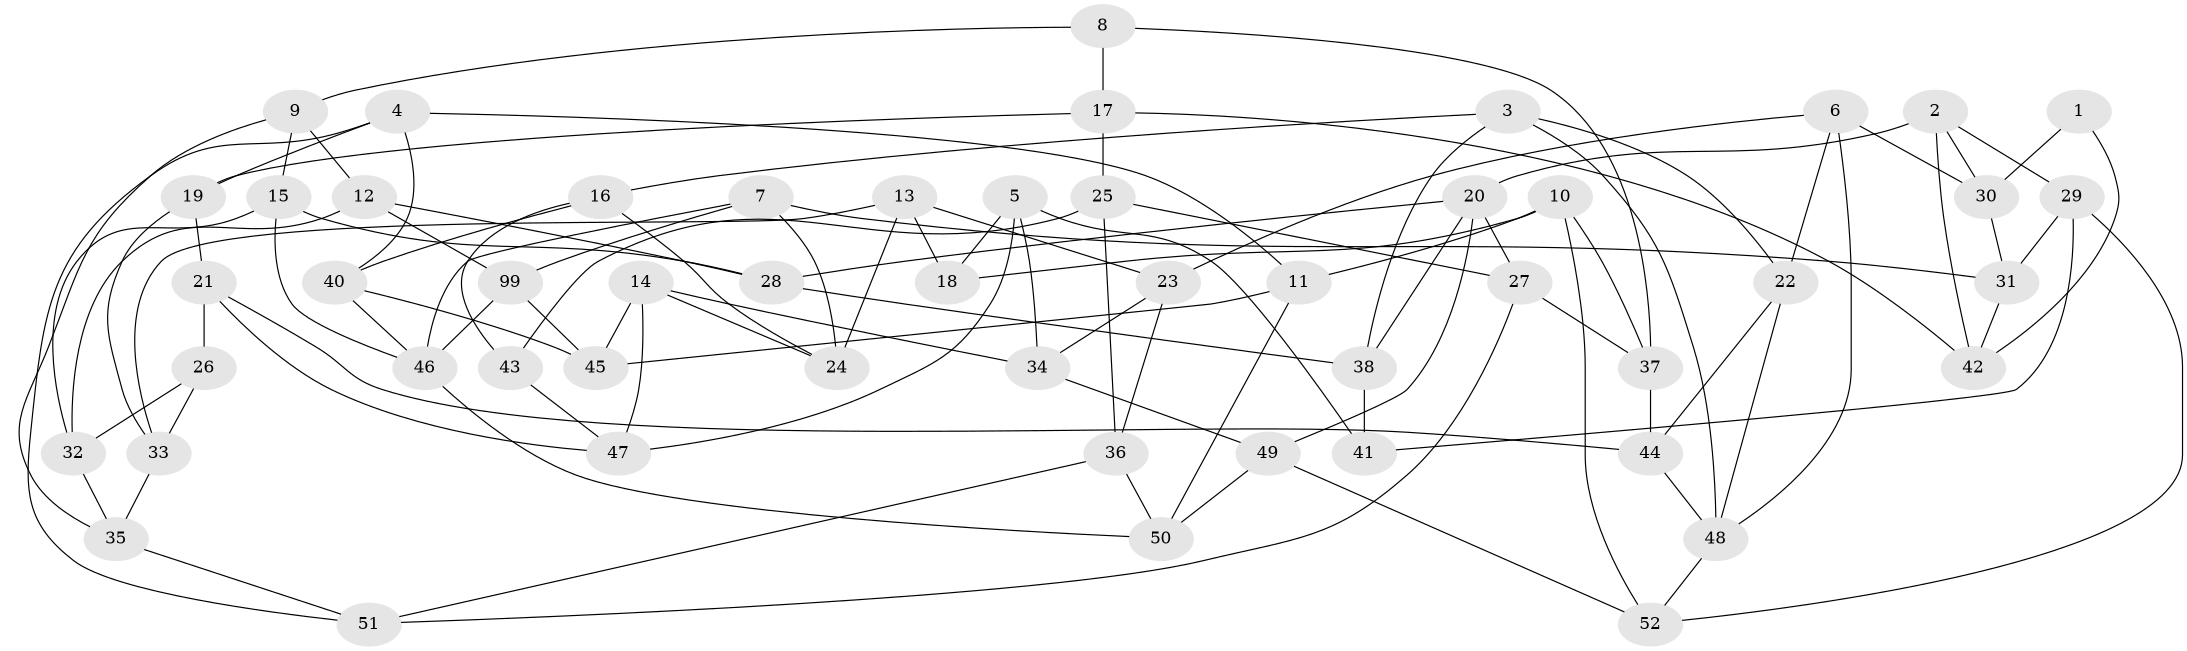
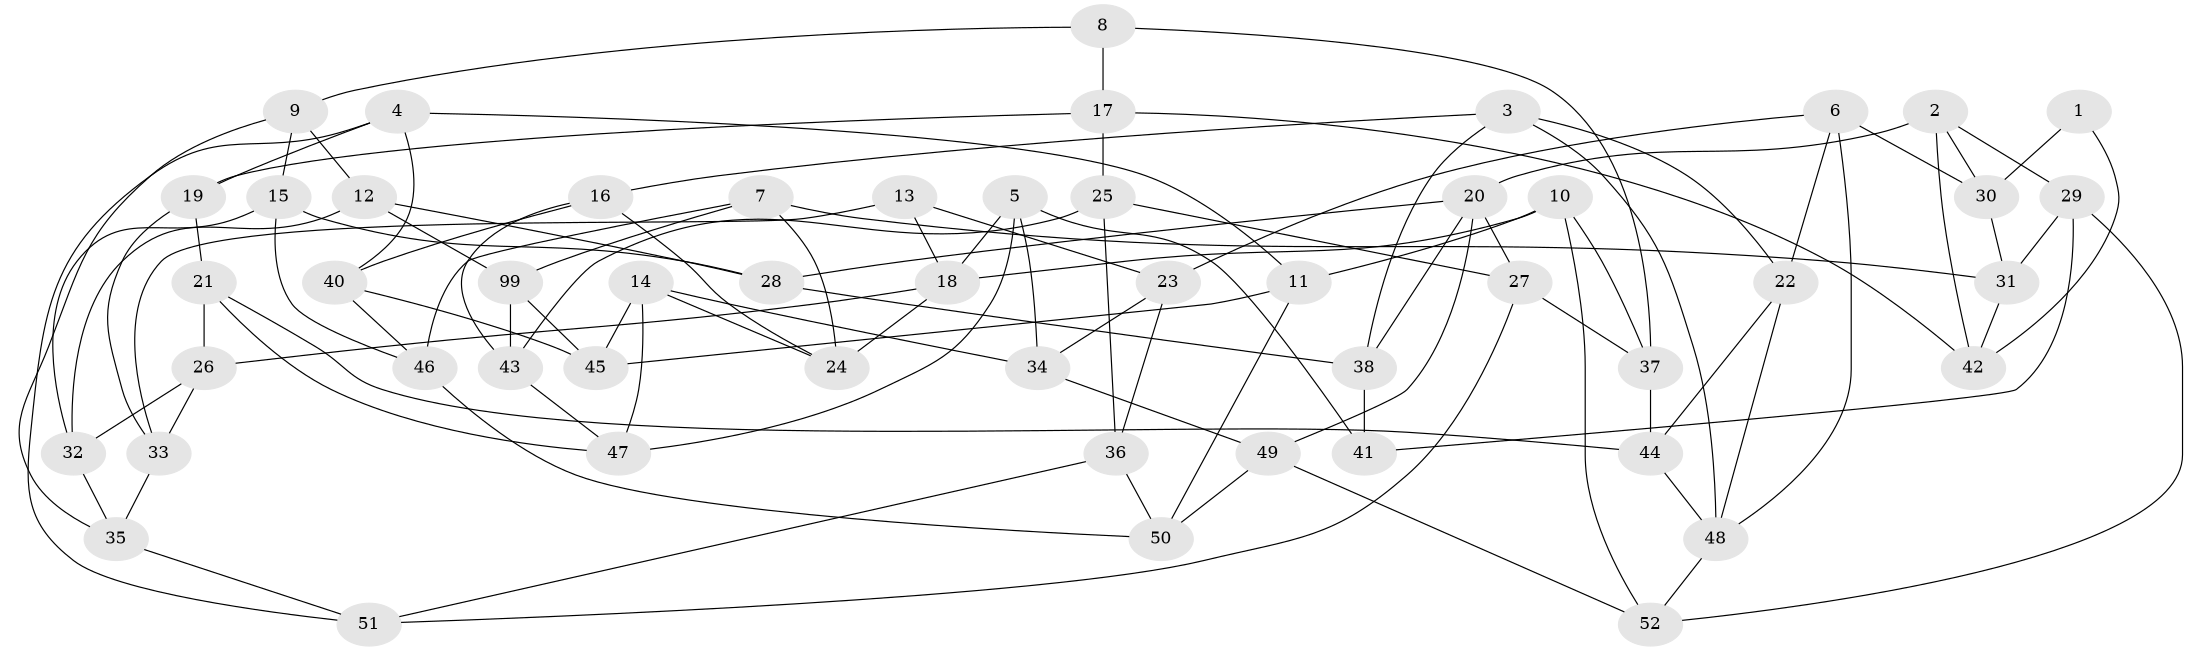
edge "13" -- "24": now "18" -- "24"
edge "99" -- "46": now "99" -- "43"
edge "18" -- "26": added
